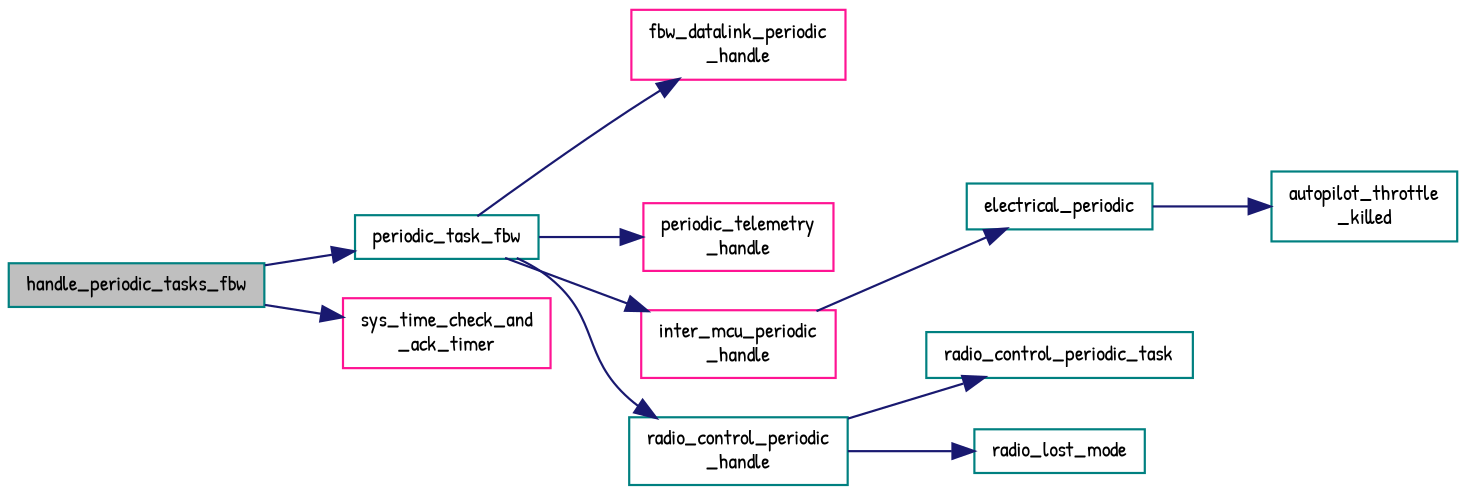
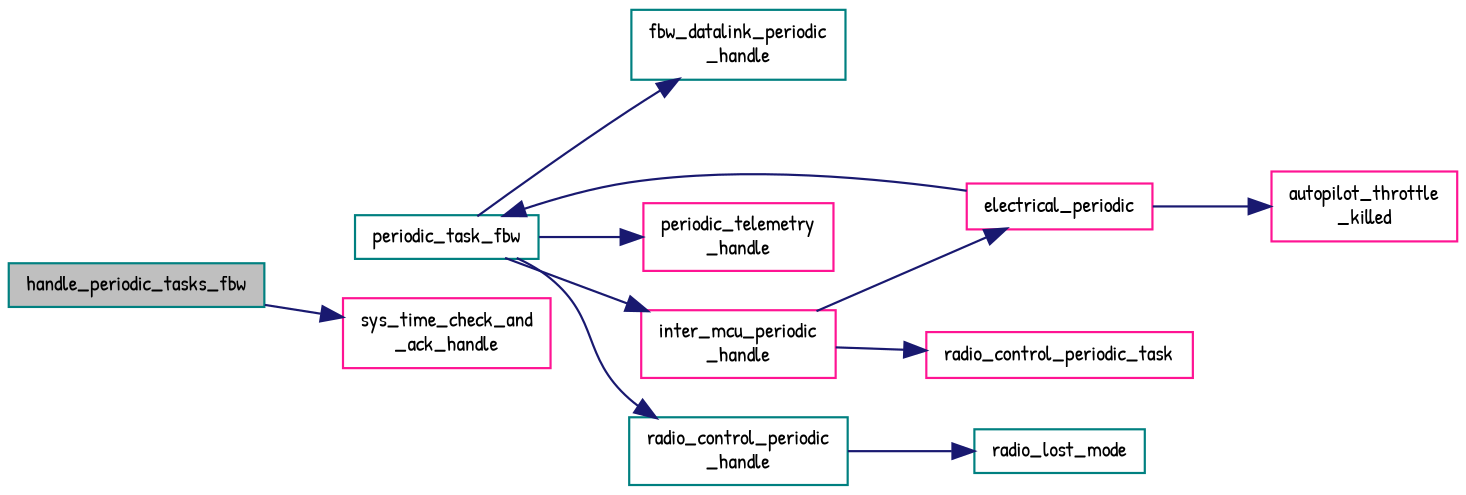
node "fbw_datalink_periodic _handle": color deeppink -> teal
node "electrical_periodic": color teal -> deeppink
node "autopilot_throttle _killed": color teal -> deeppink
edge "handle_periodic_tasks_fbw" -> "periodic_task_fbw": now "electrical_periodic" -> "periodic_task_fbw"
node "sys_time_check_and _ack_timer": label "sys_time_check_and _ack_timer" -> "sys_time_check_and _ack_handle"
node "radio_control_periodic_task": color teal -> deeppink
edge "radio_control_periodic _handle" -> "radio_control_periodic_task": now "inter_mcu_periodic _handle" -> "radio_control_periodic_task"
